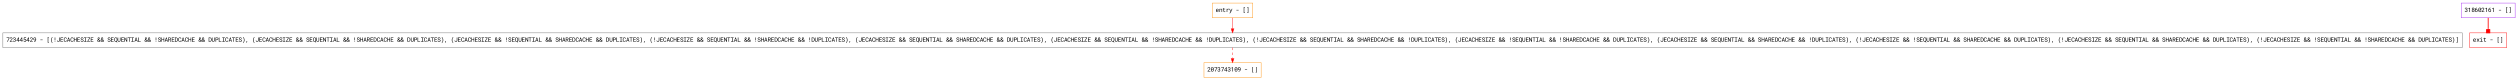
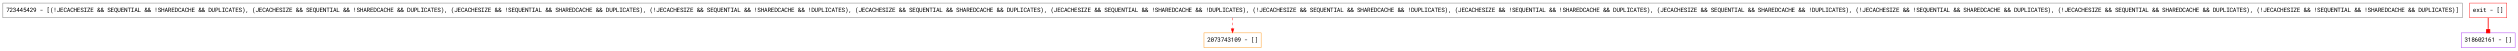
node "entry - []": removed
edge "318602161 - []" -> "exit - []": reversed
